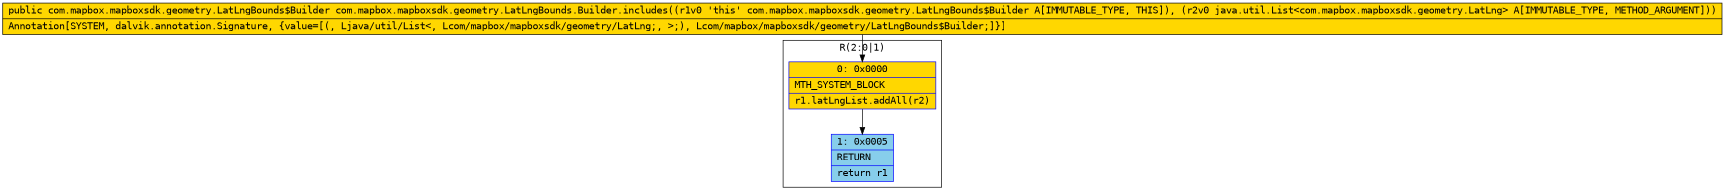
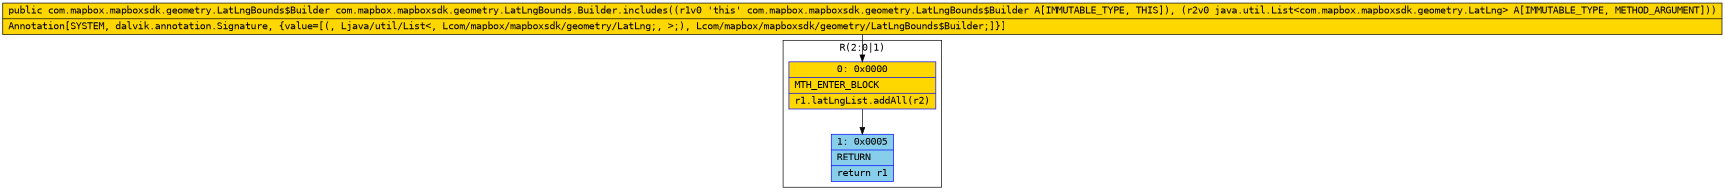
node "0: 0x0000": text "MTH_SYSTEM_BLOCK" -> "MTH_ENTER_BLOCK"
